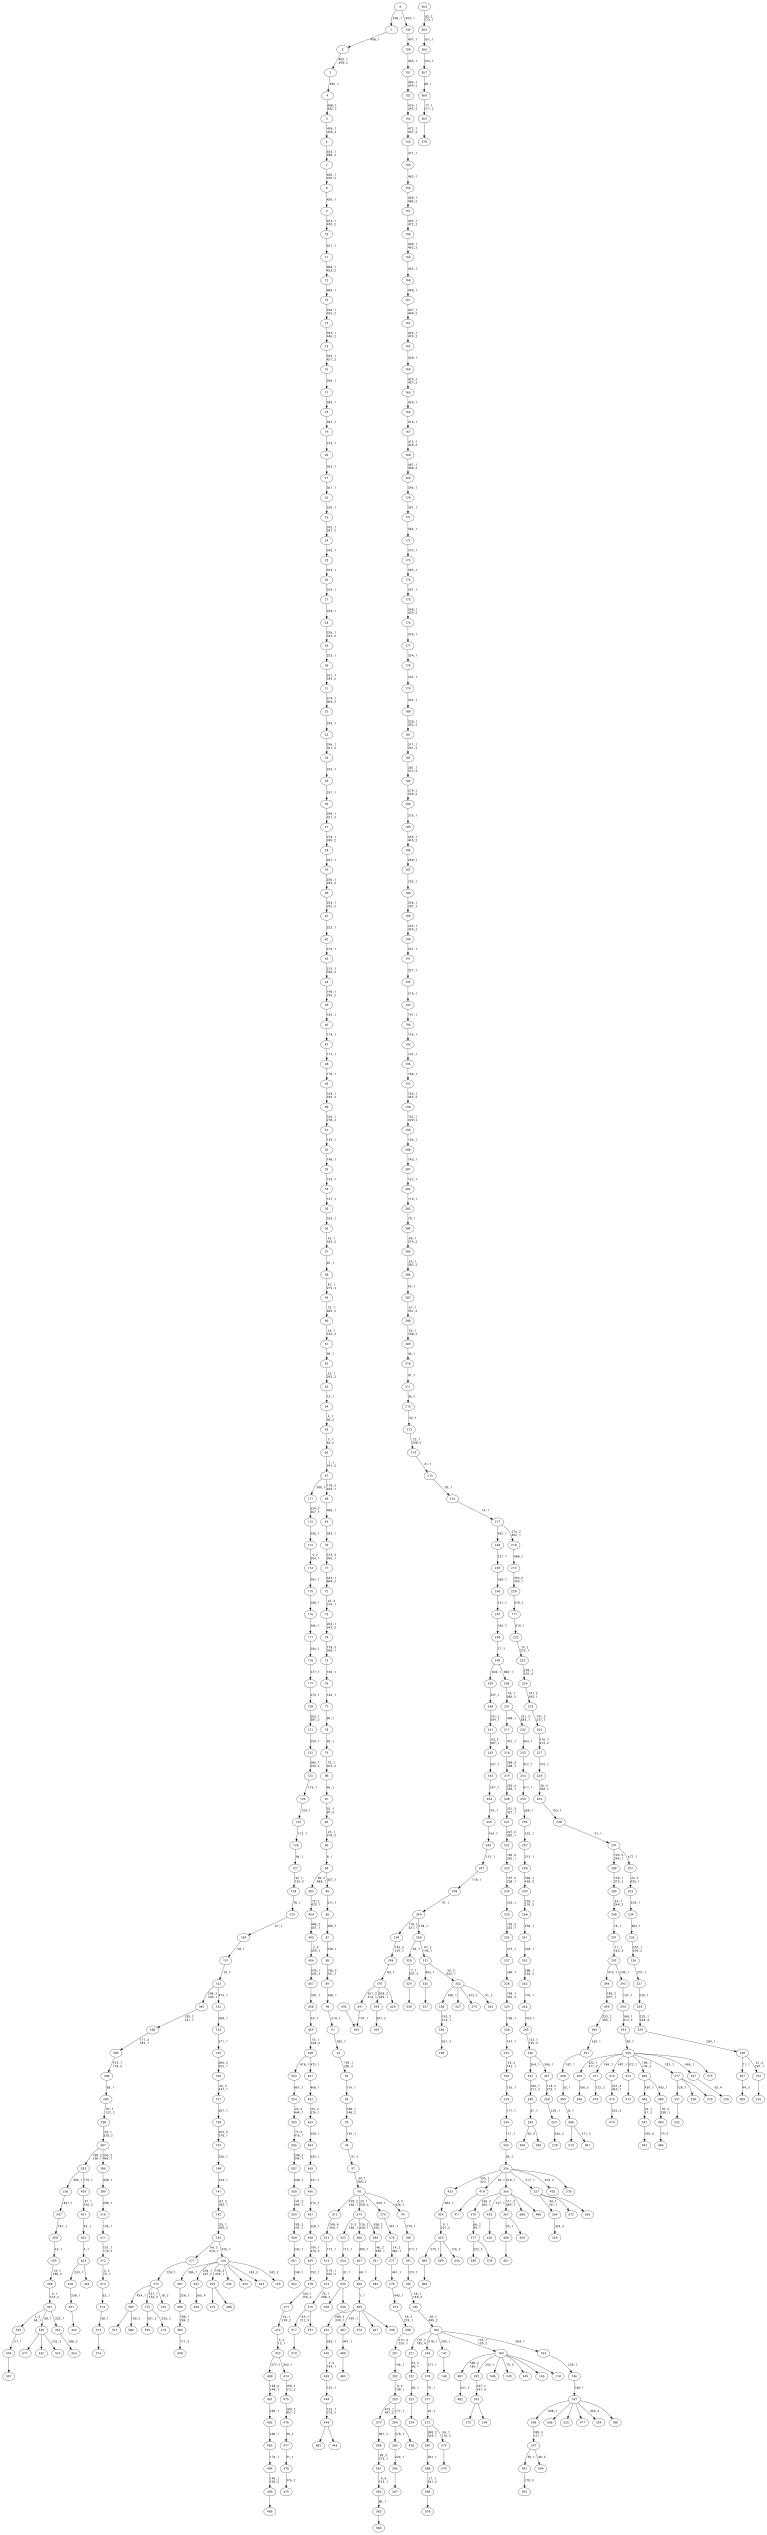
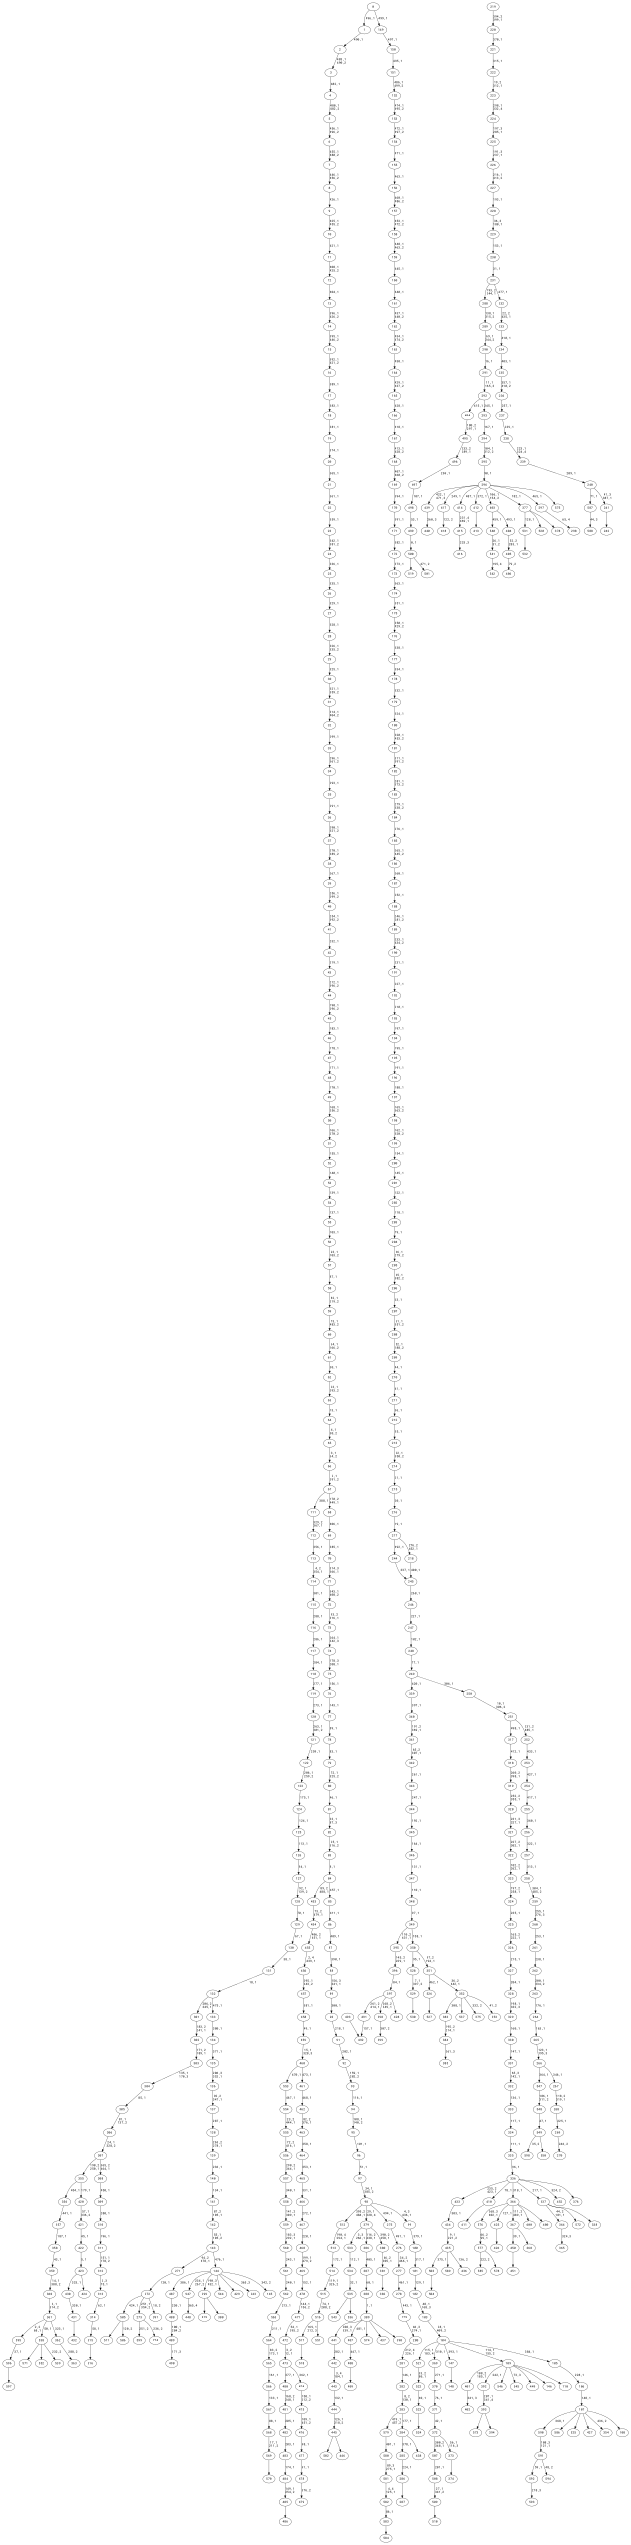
edge "218" -> "219": now "218" -> "245"
node "563": added
